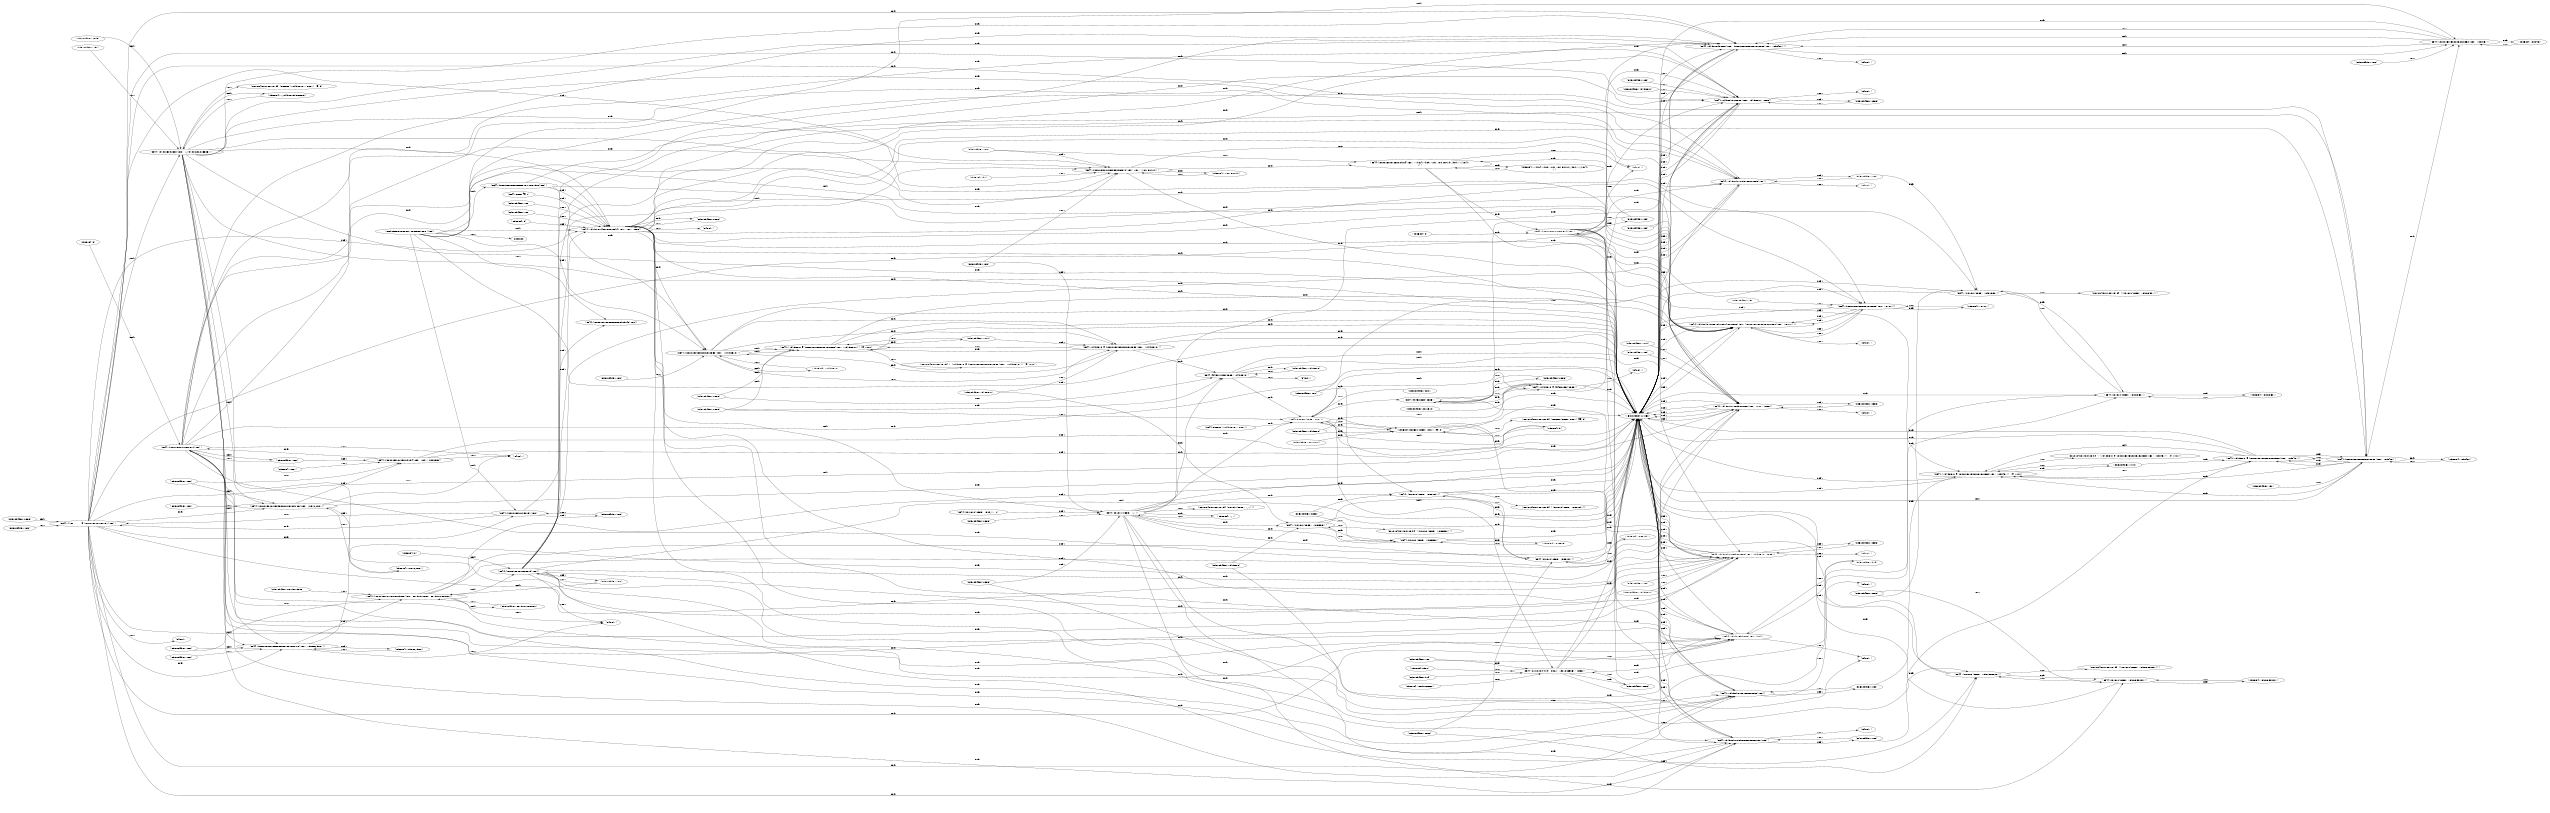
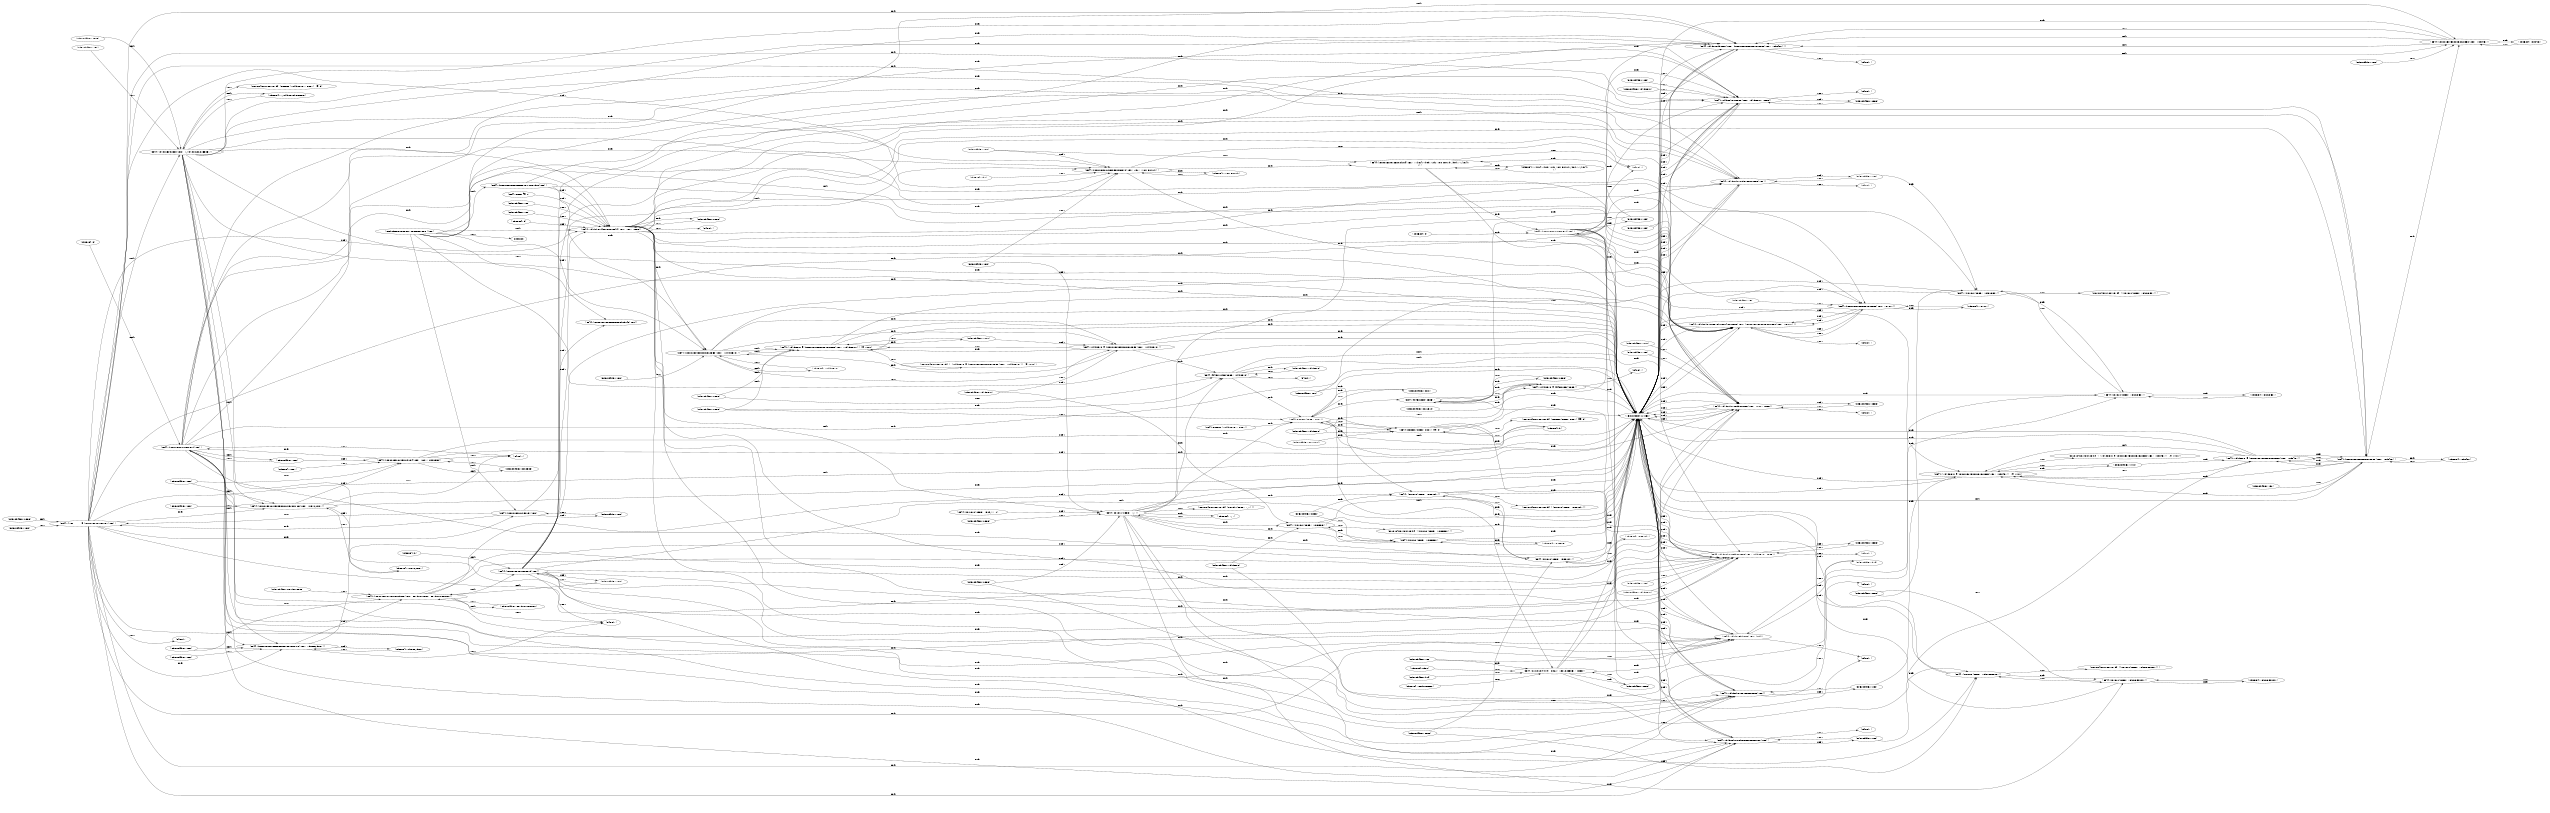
edge "(Call,access(page, R_OK))" -> "(Call,wikitext = file_read(page))": now "(Call,access(page, R_OK))" -> "(Identifier,R_OK)"
node "(Literal,access(page, R_OK) == 0)": label "(Literal,access(page, R_OK) == 0)" -> "(Call,access(page, R_OK) == 0)"
node "(Identifier,CssData)": added
